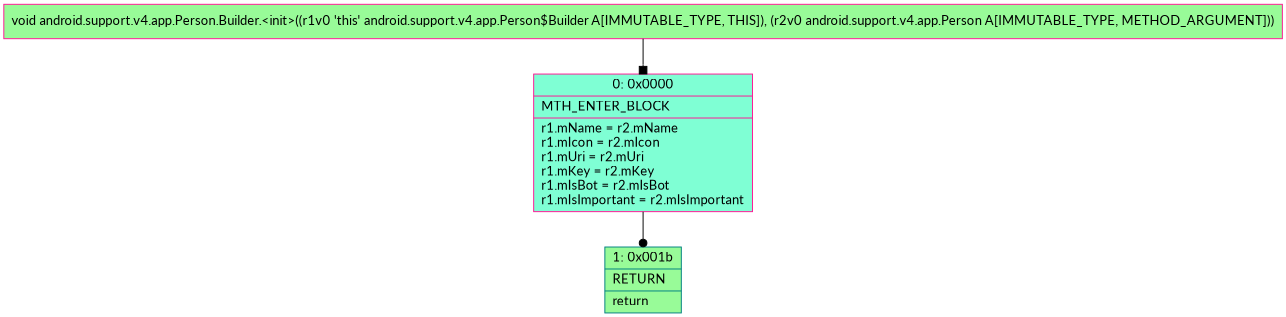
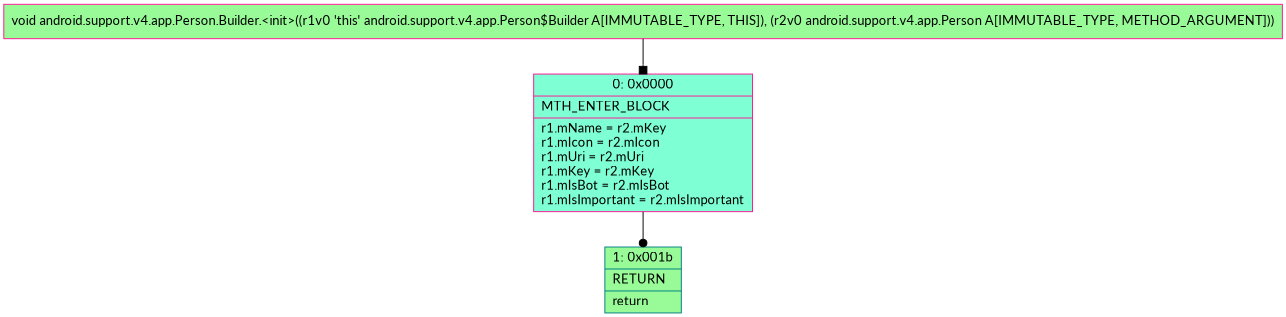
node "0: 0x0000": text "r1.mName = r2.mName" -> "r1.mName = r2.mKey"
